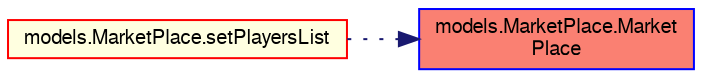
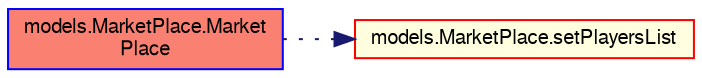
edge "models.MarketPlace.setPlayersList" -> "models.MarketPlace.Market Place": reversed
